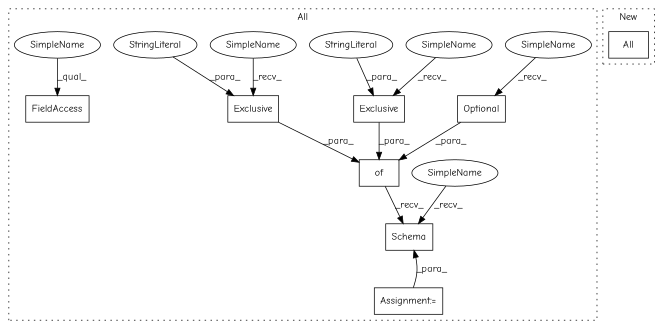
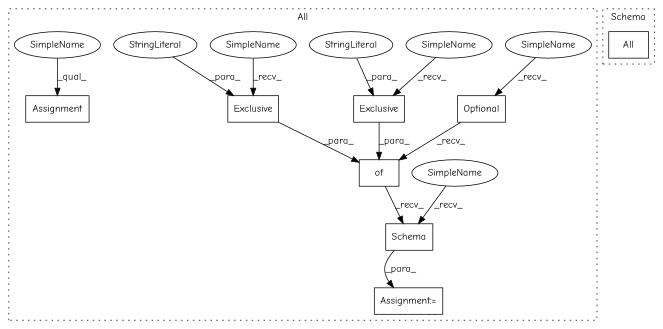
cluster "New": label "New" -> "Schema"
node "FieldAccess": label "FieldAccess" -> "Assignment"
edge "Optional" -> "of": label "_para_" -> "_recv_"
edge "Assignment:=" -> "Schema": reversed
